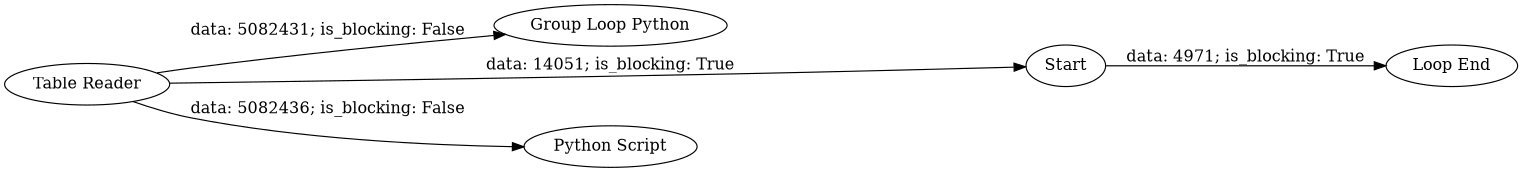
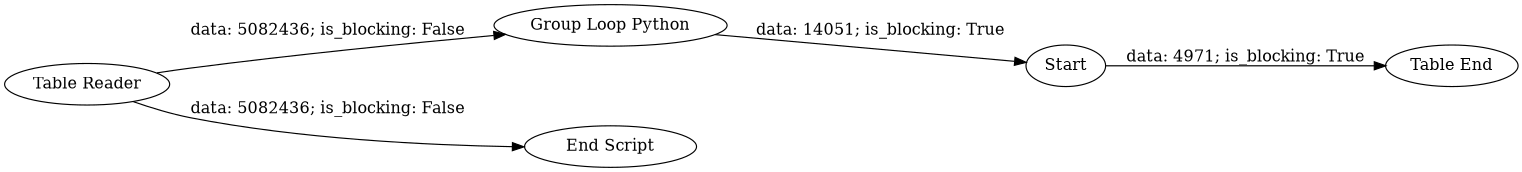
edge "Table Reader" -> "Group Loop Python": label "data: 5082431; is_blocking: False" -> "data: 5082436; is_blocking: False"
node "Loop End": label "Loop End" -> "Table End"
edge "Table Reader" -> "Start": now "Group Loop Python" -> "Start"
node "Python Script": label "Python Script" -> "End Script"
